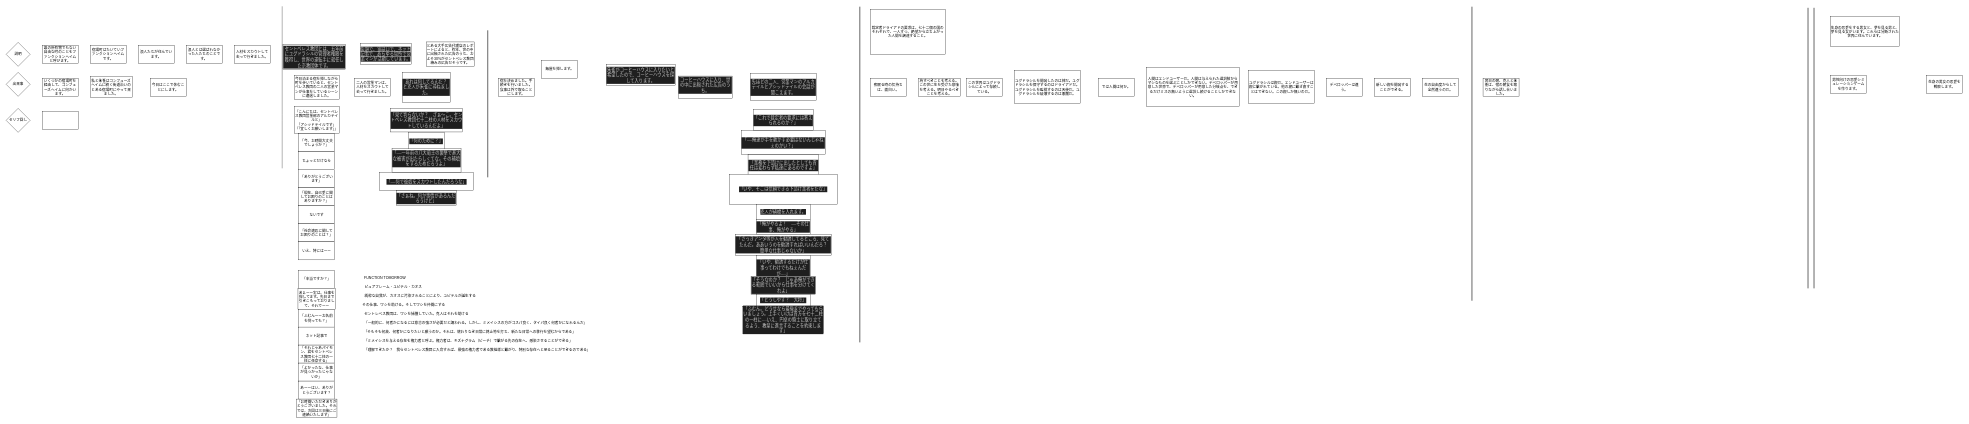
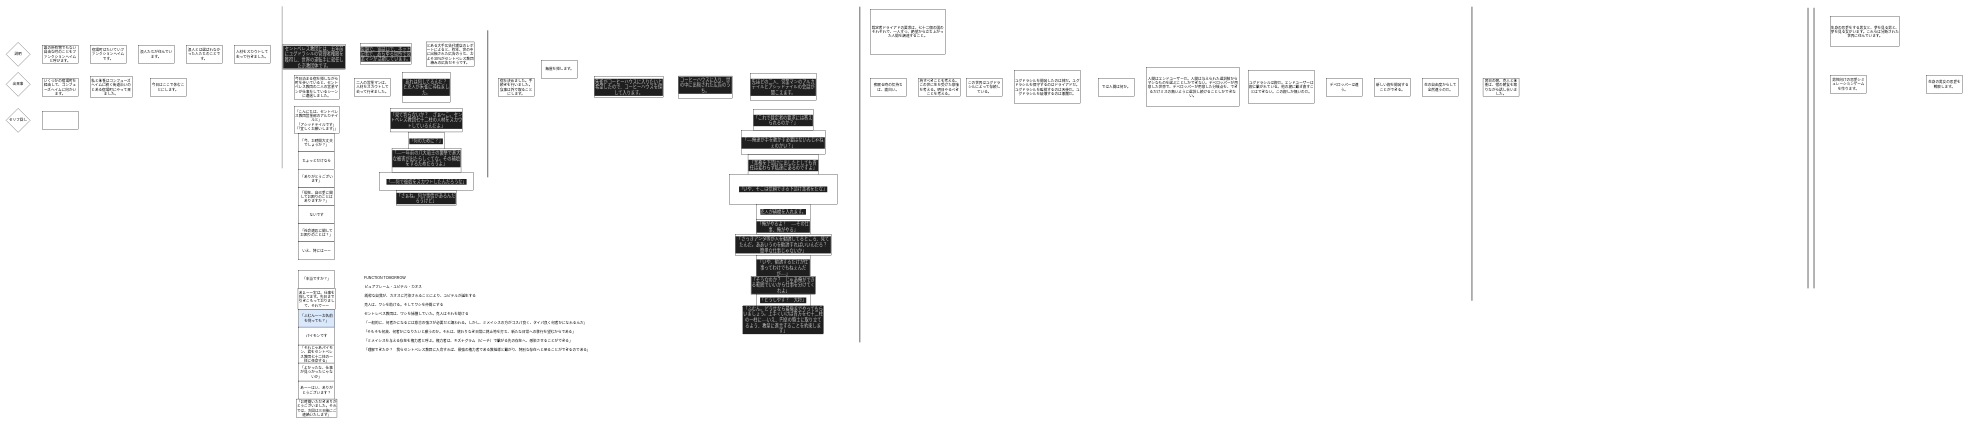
node "朱雀がコーヒーハウスに入りたいと希望したので、コーヒーハウスを探して入ります。": moved (641, 75) -> (629, 87)
node "その仕事、ワシを助ける。そしてワシを仲間にする": label "その仕事、ワシを助ける。そしてワシを仲間にする" -> "克人は、ワシを助ける。そしてワシを仲間にする"
node "「ふむんーーお名前を伺っても？」": fillcolor #ffffff -> #dae8fc
node "ネット記事で": label "ネット記事で" -> "パイモンです"
